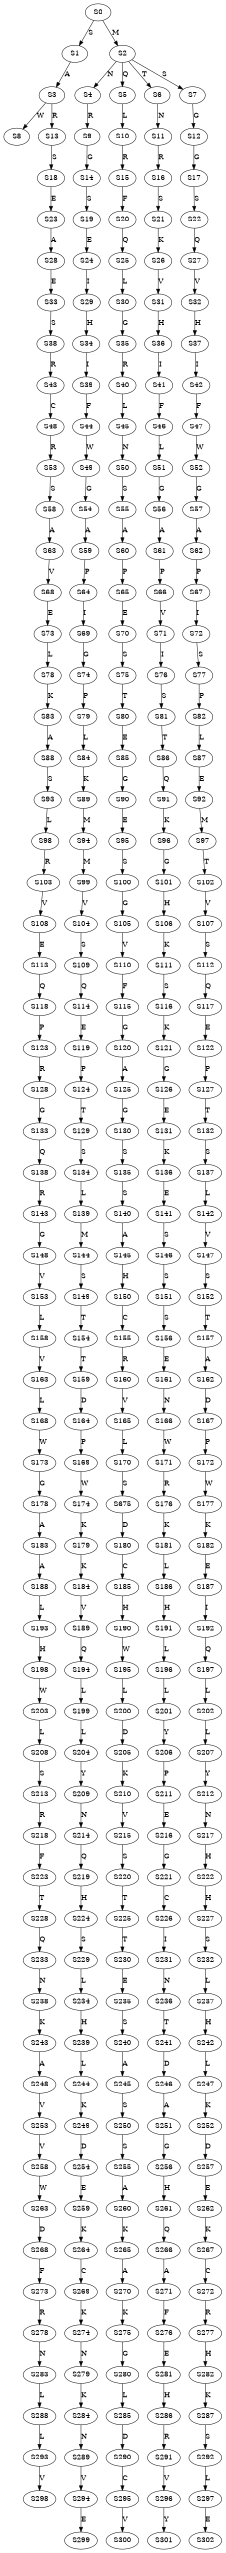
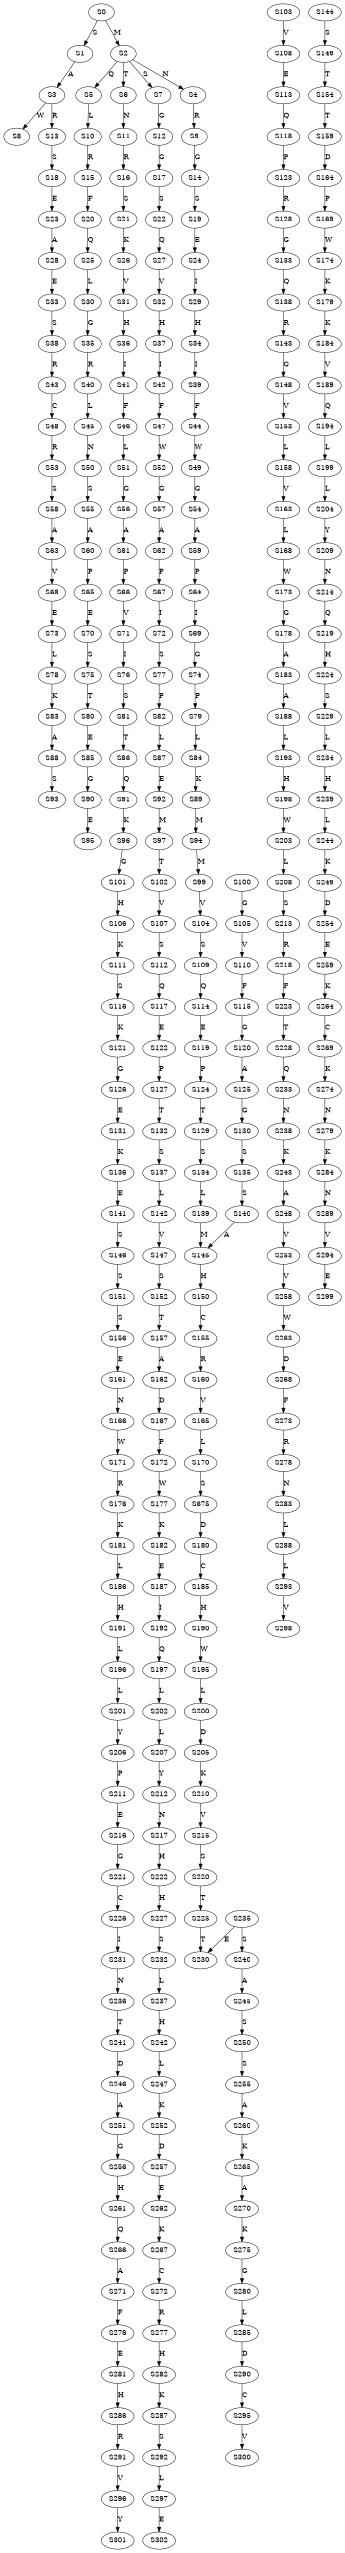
node "S98": removed
edge "S95" -> "S100": removed, label "S"
edge "S139" -> "S144": now "S139" -> "S145"
edge "S230" -> "S235": reversed
